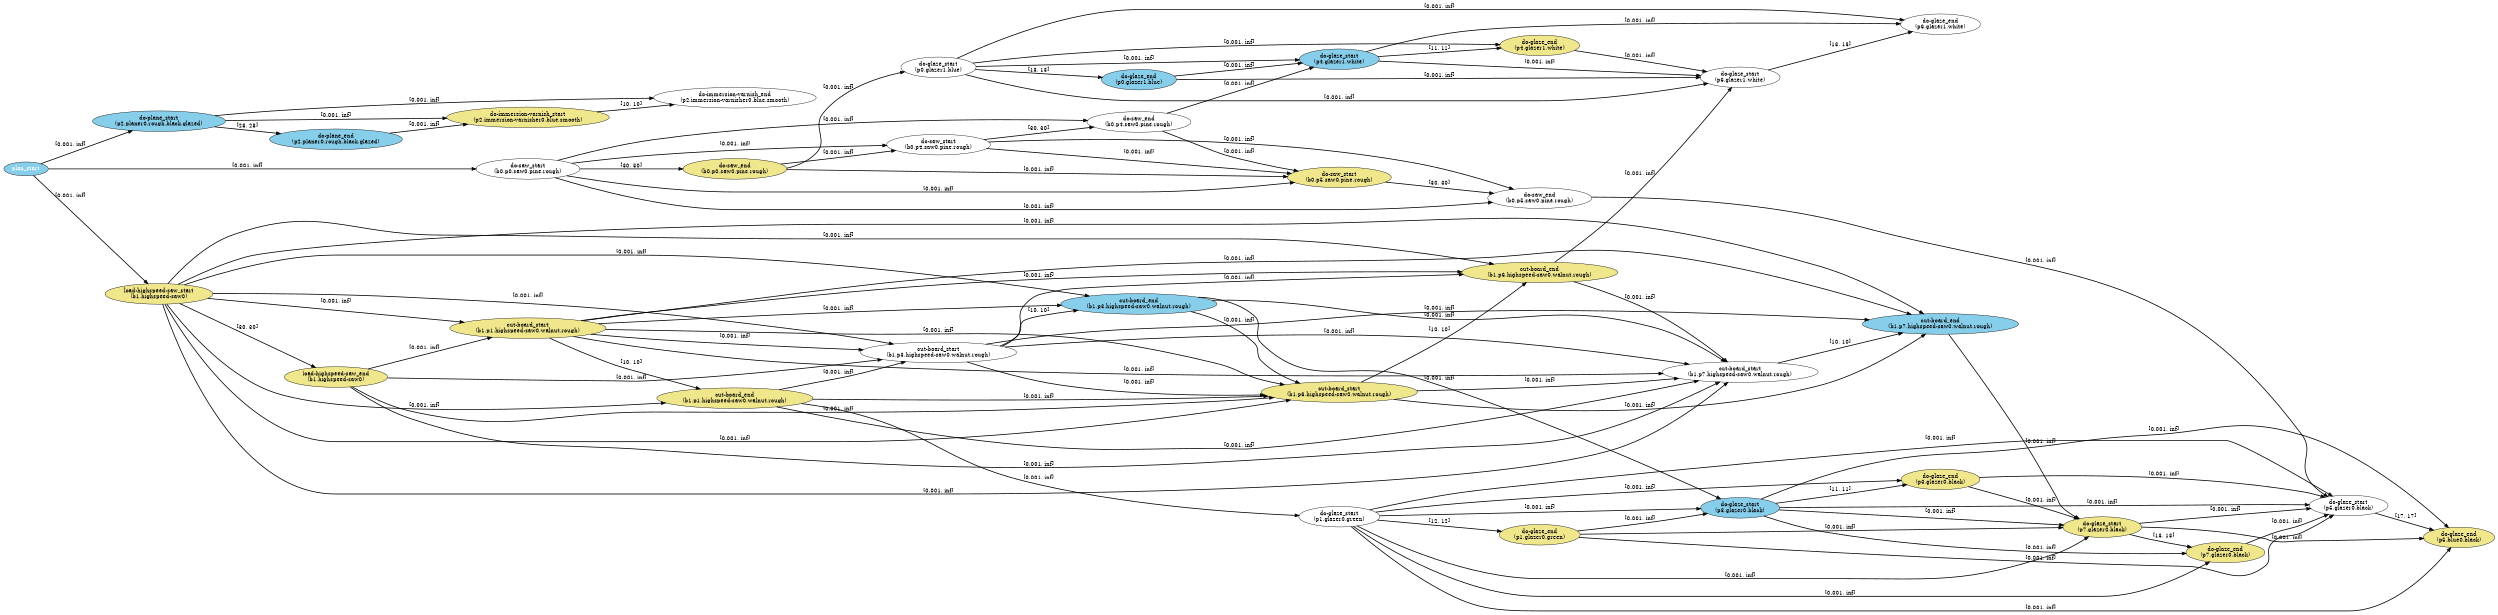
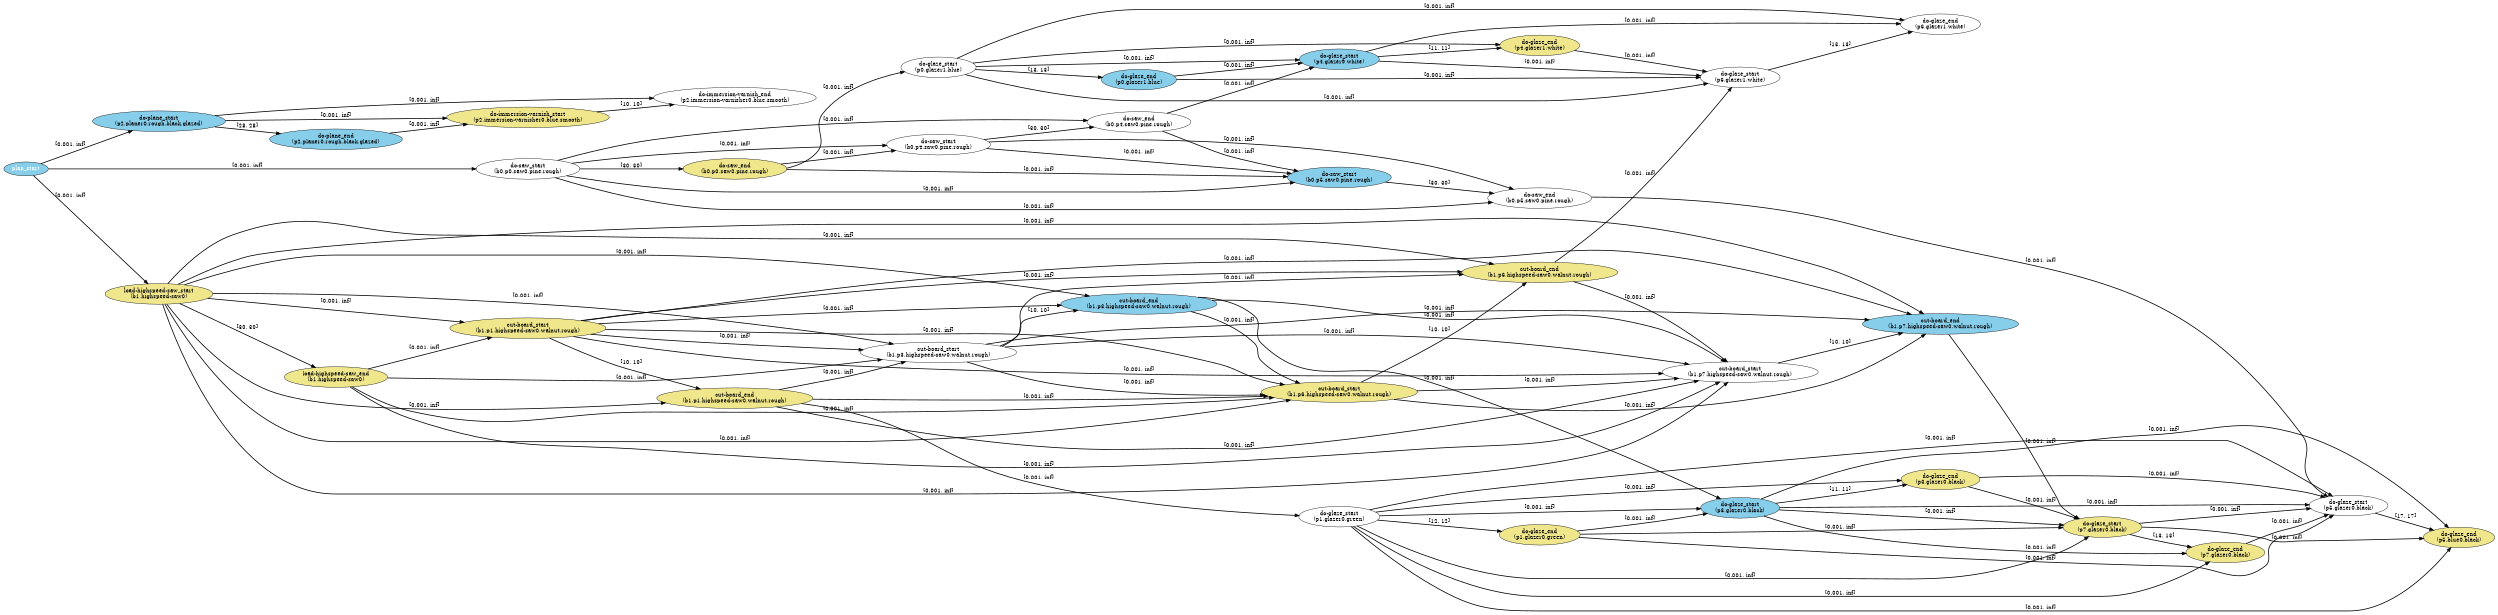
node "do-glaze_start (p4,glazer1,white)": label "do-glaze_start (p4,glazer1,white)" -> "do-glaze_start (p4,glazer9,white)"
node "do-saw_start (b0,p5,saw0,pine,rough)": fillcolor khaki -> skyblue
